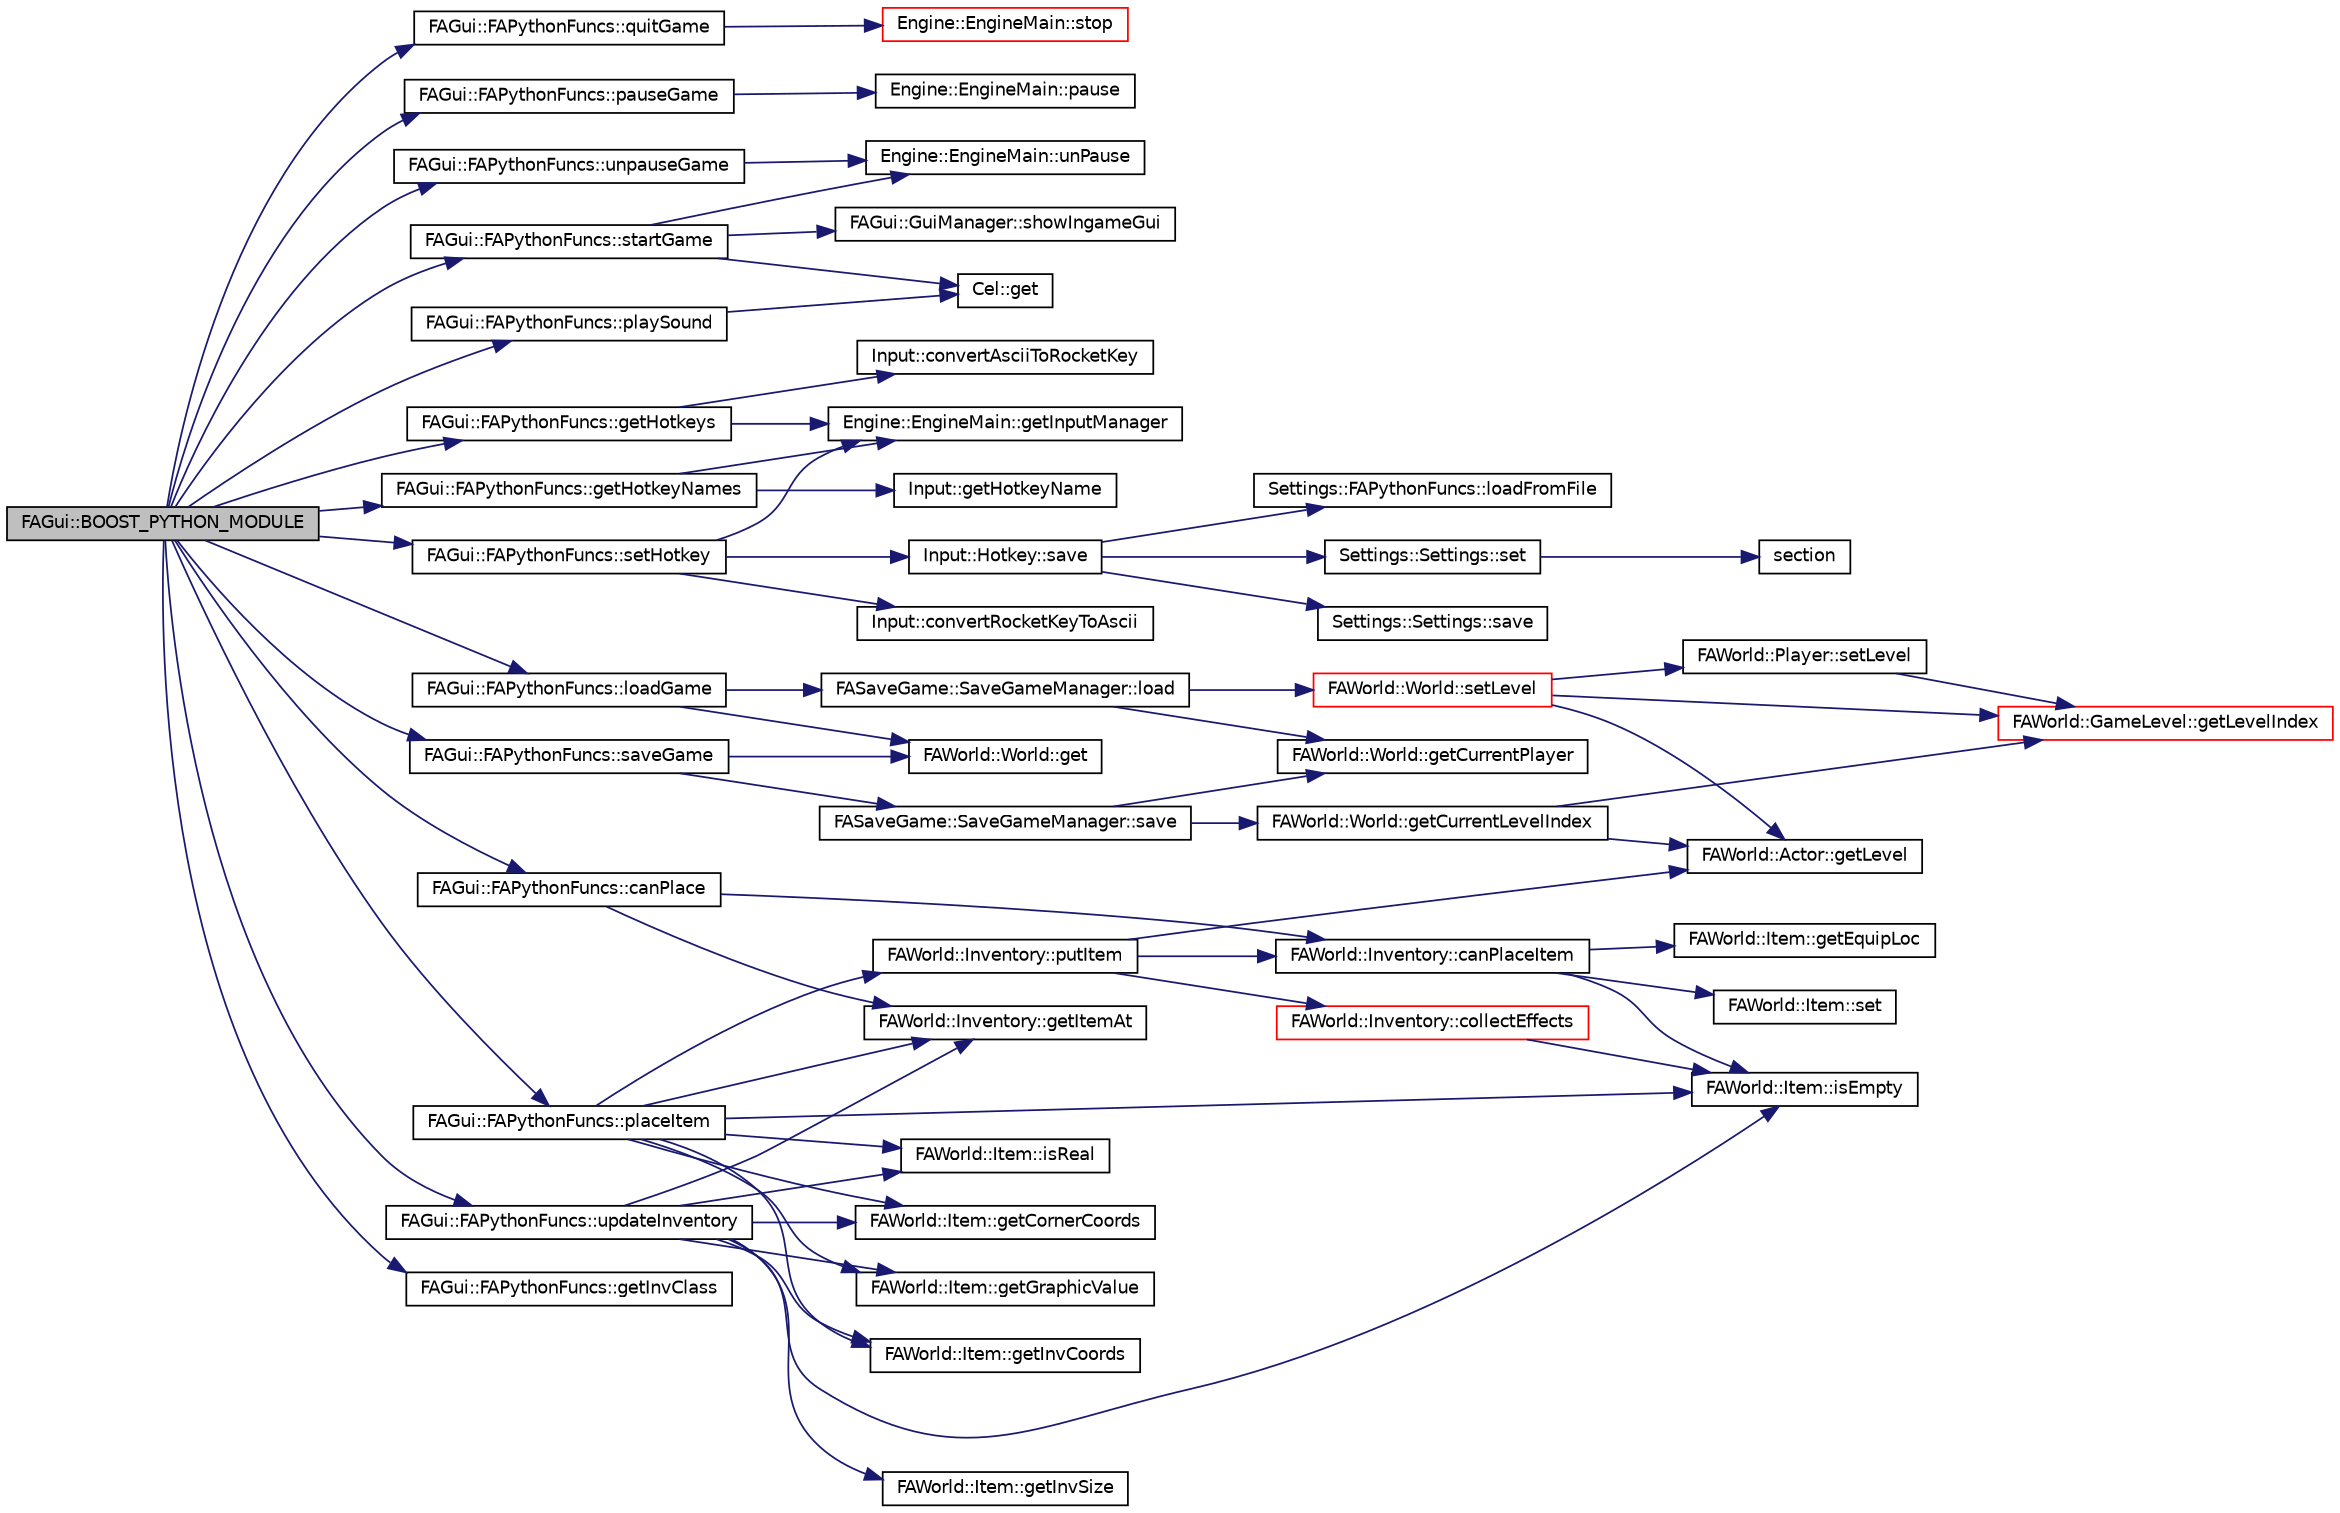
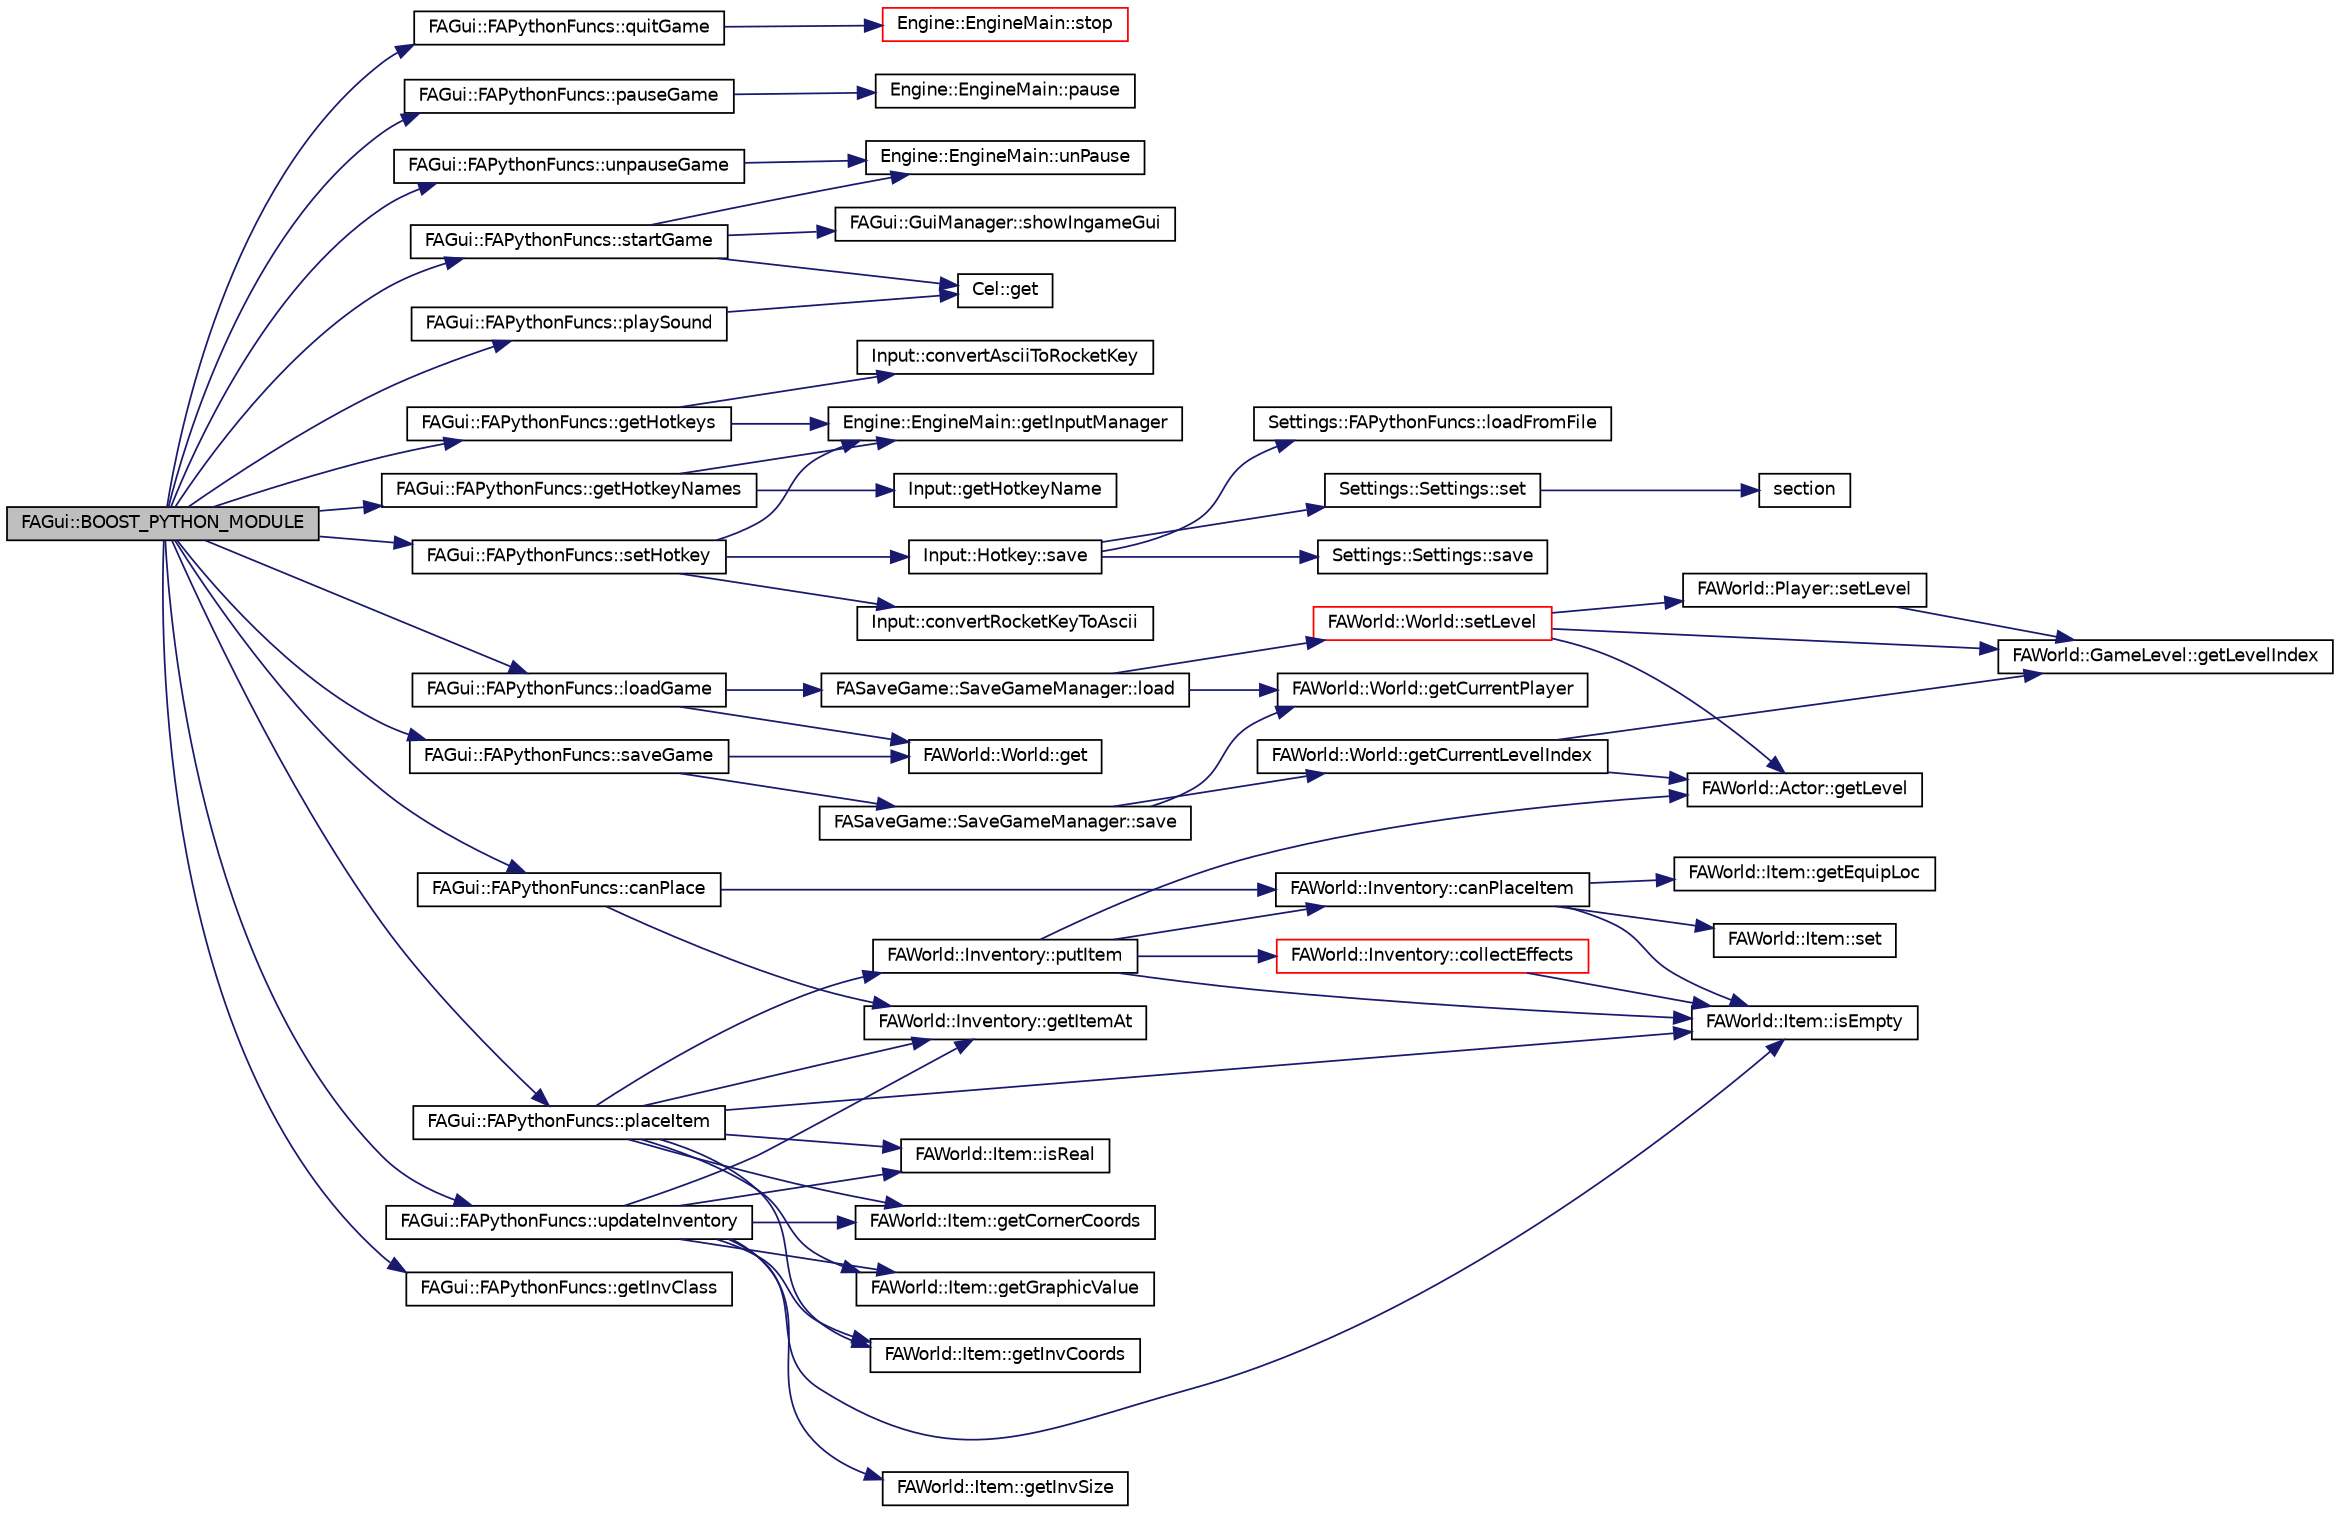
node "FAWorld::GameLevel::getLevelIndex": color red -> black
edge "FAWorld::Inventory::putItem" -> "FAWorld::Item::isEmpty": added
